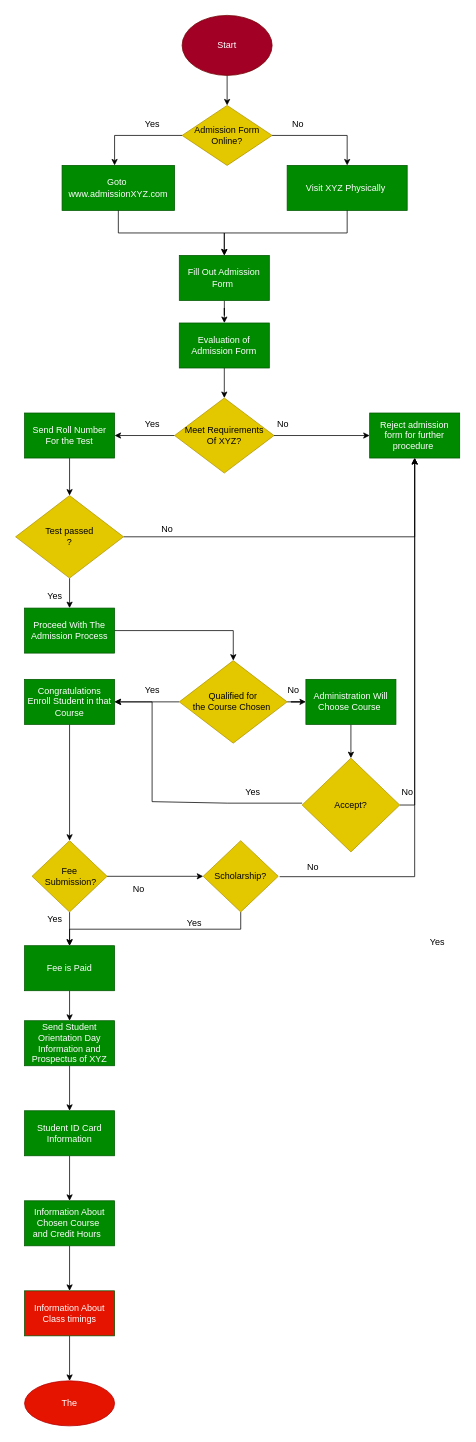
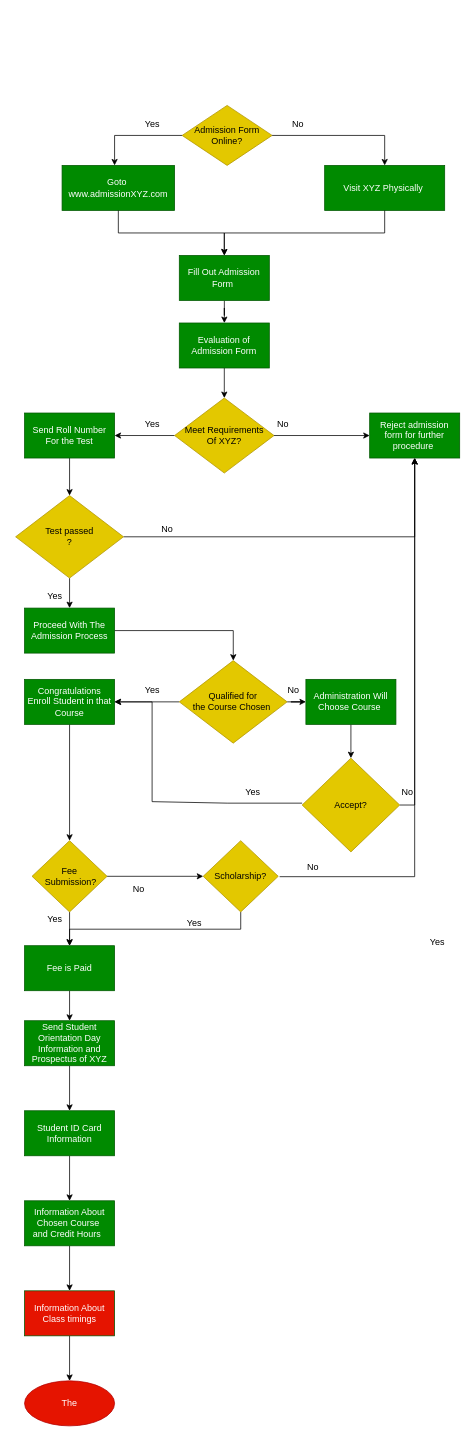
node "Start": removed
edge "Start" -> "Admission Form Online?": removed
node "Visit XYZ Physically": moved (347, 188) -> (384, 188)
